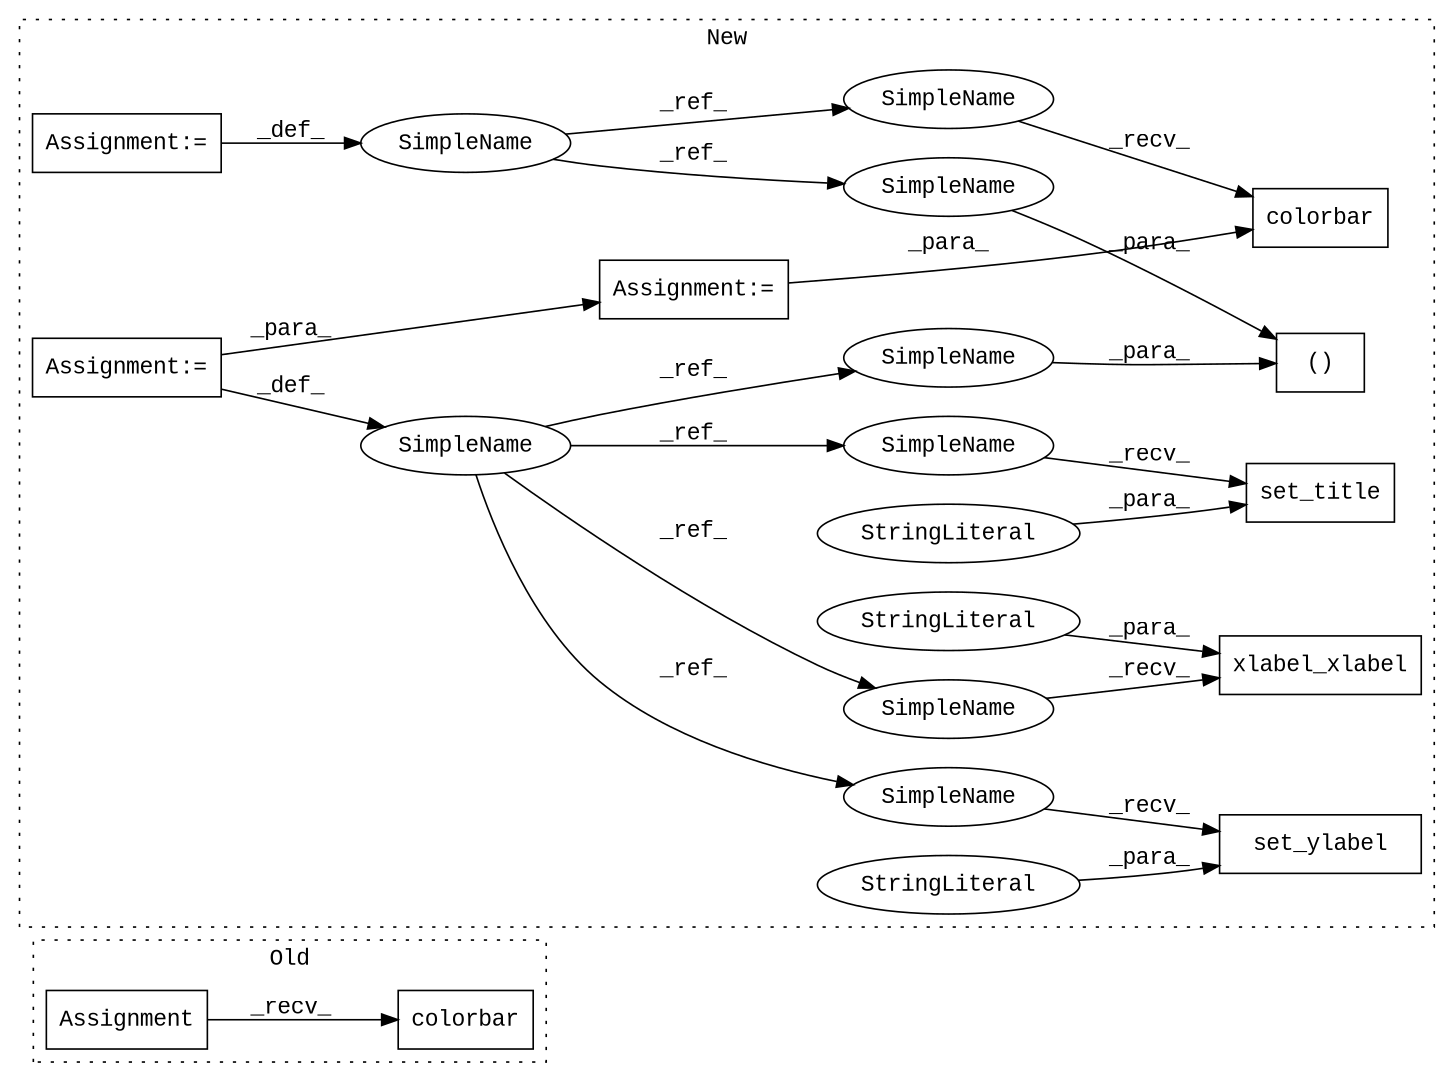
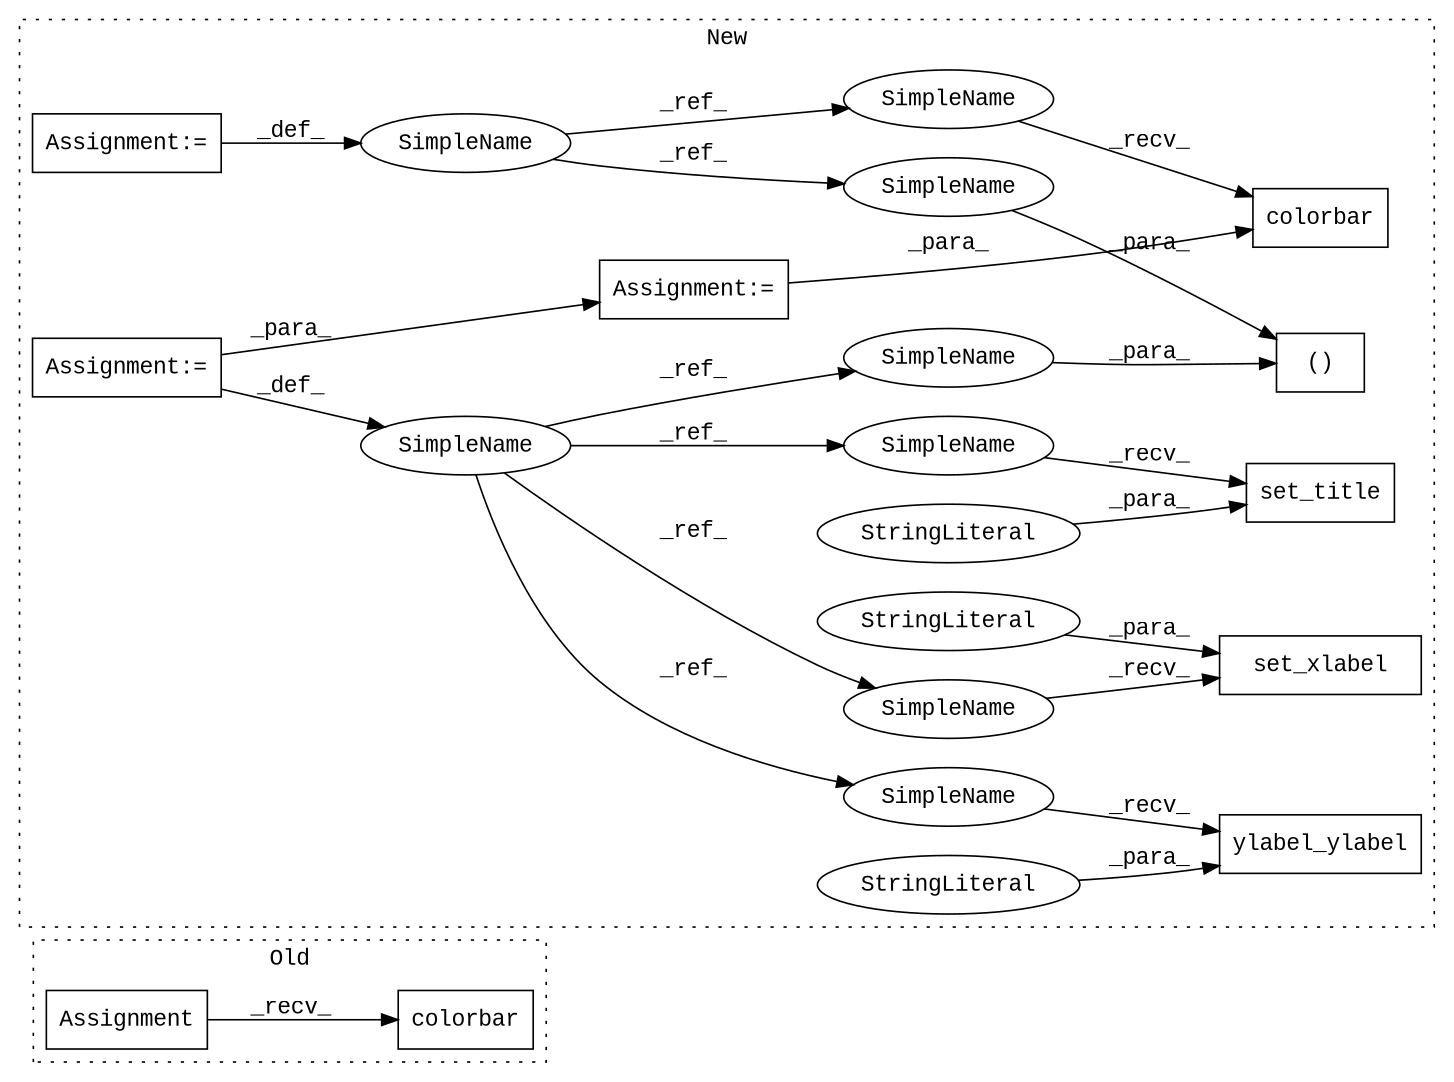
node "xlabel_xlabel": label "xlabel_xlabel" -> "set_xlabel"
node "set_ylabel": label "set_ylabel" -> "ylabel_ylabel"
